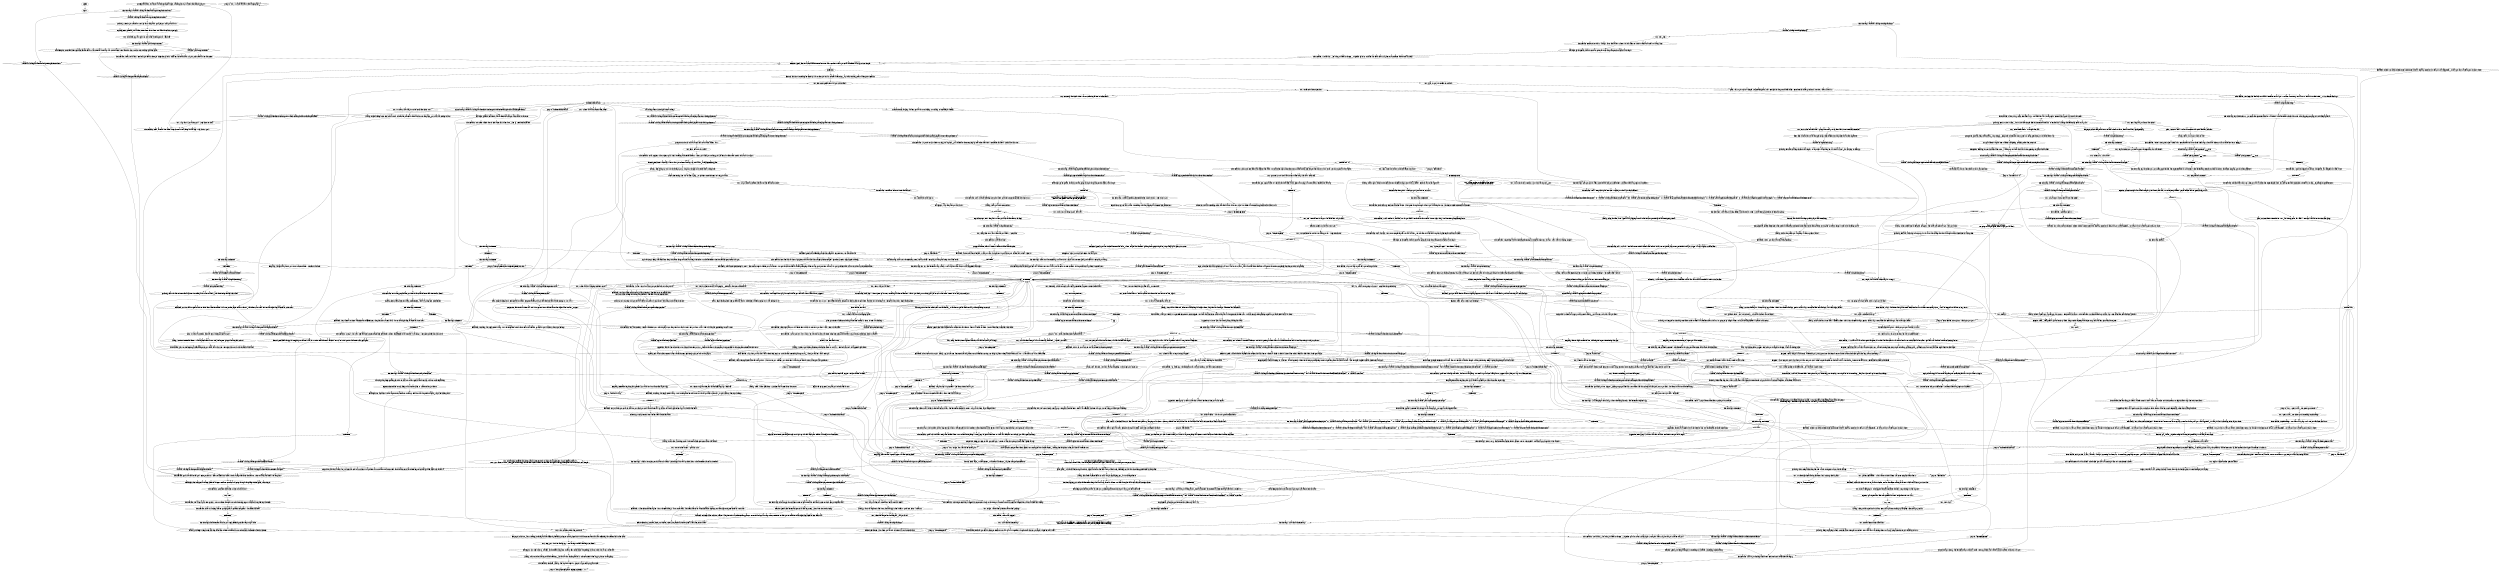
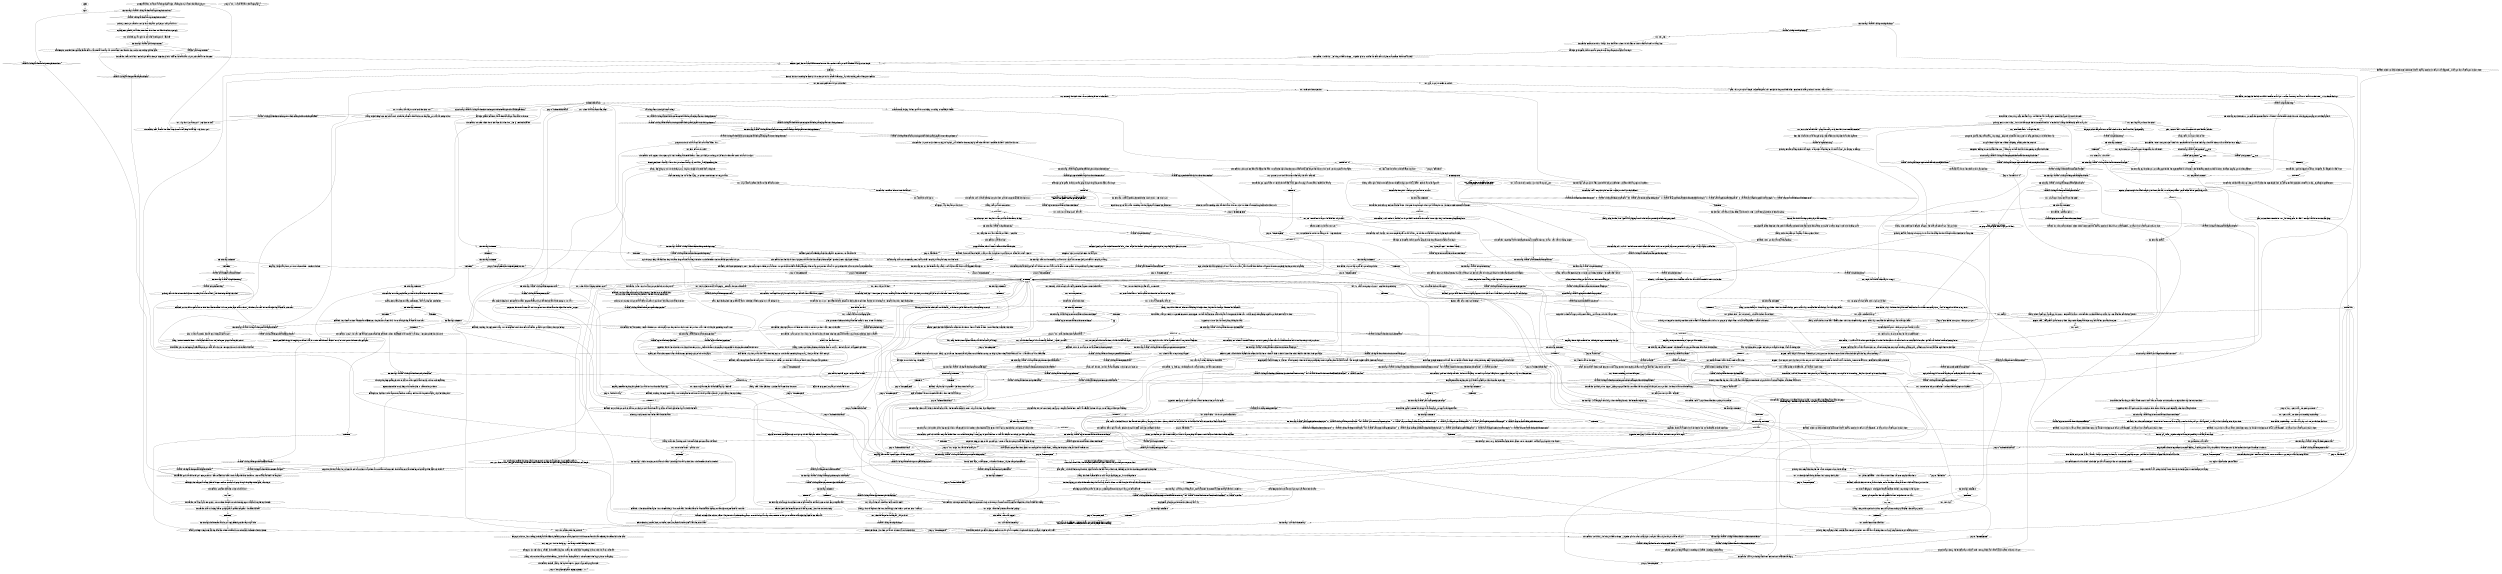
node "Half Light: It won't be for long, she means.": added
